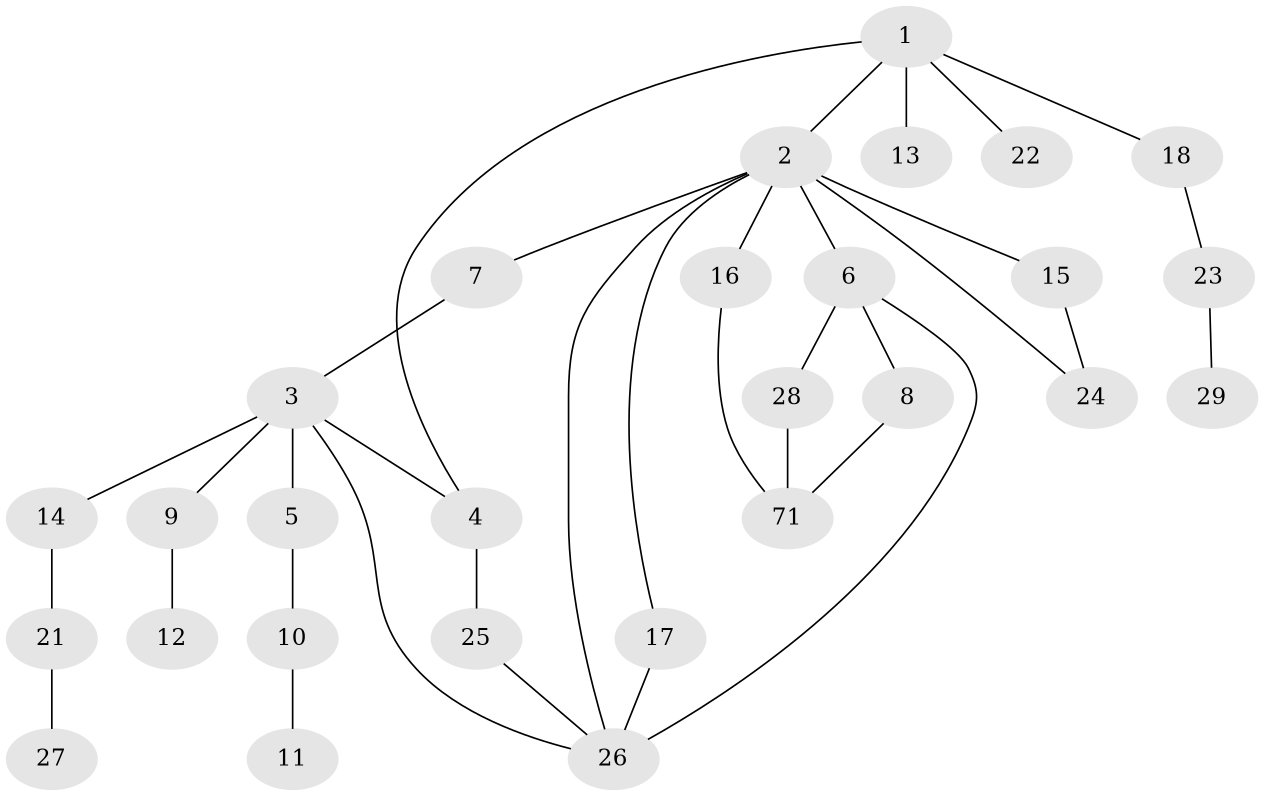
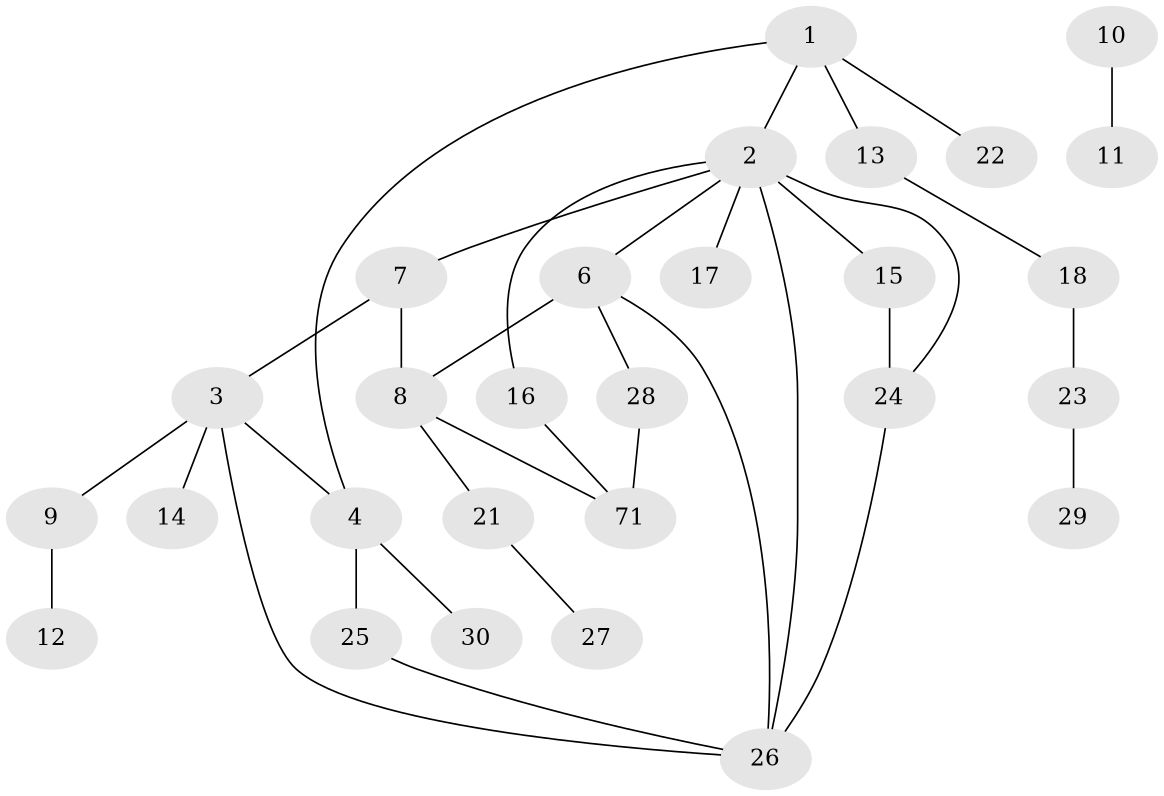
edge "1" -- "18": now "13" -- "18"
edge "7" -- "8": added
node "5": removed
edge "14" -- "21": now "8" -- "21"
node "30": added
edge "17" -- "26": now "24" -- "26"
